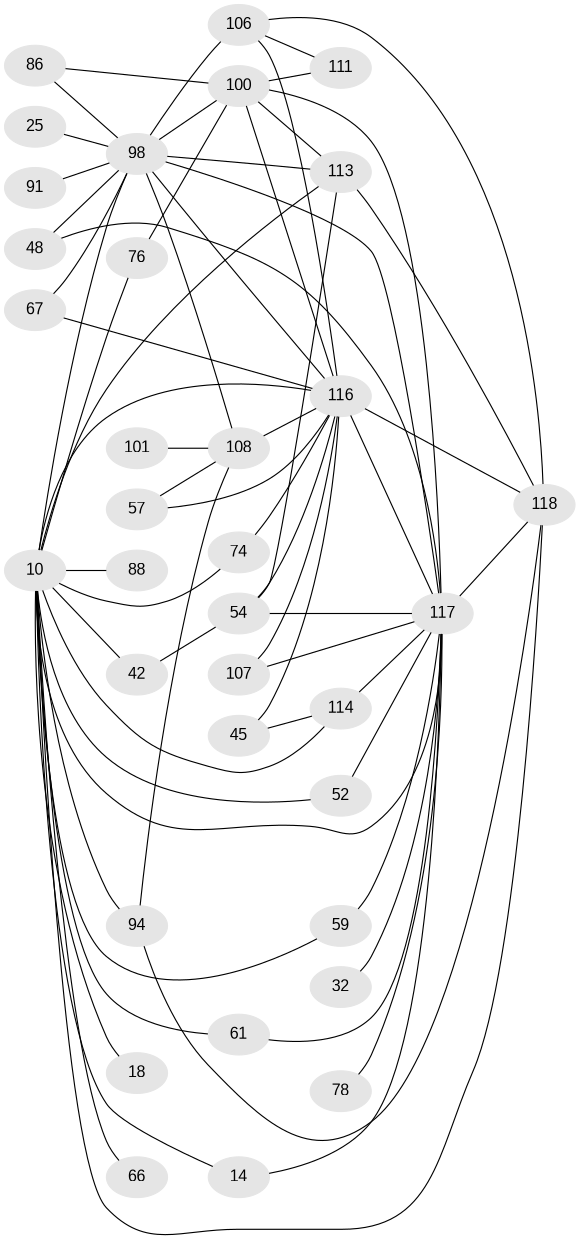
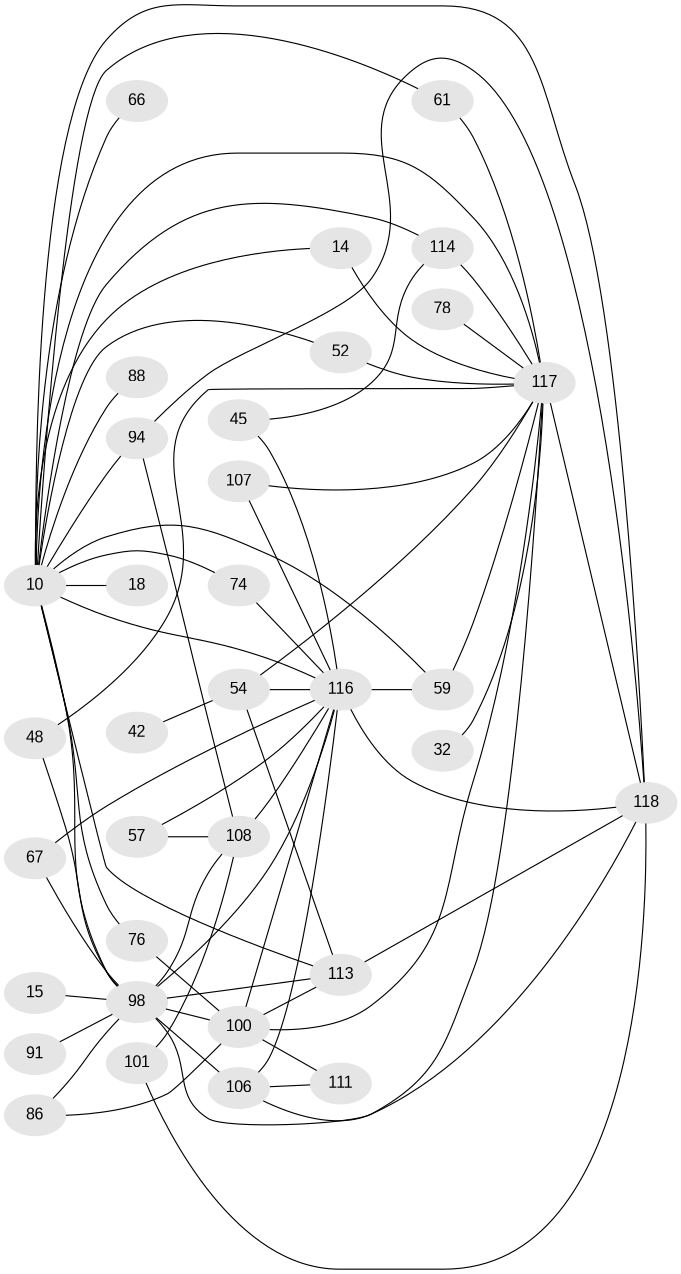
node "25": label "25" -> "15"
edge "116" -- "117": now "116" -- "59"
edge "10" -- "42": removed
edge "118" -- "101": added
